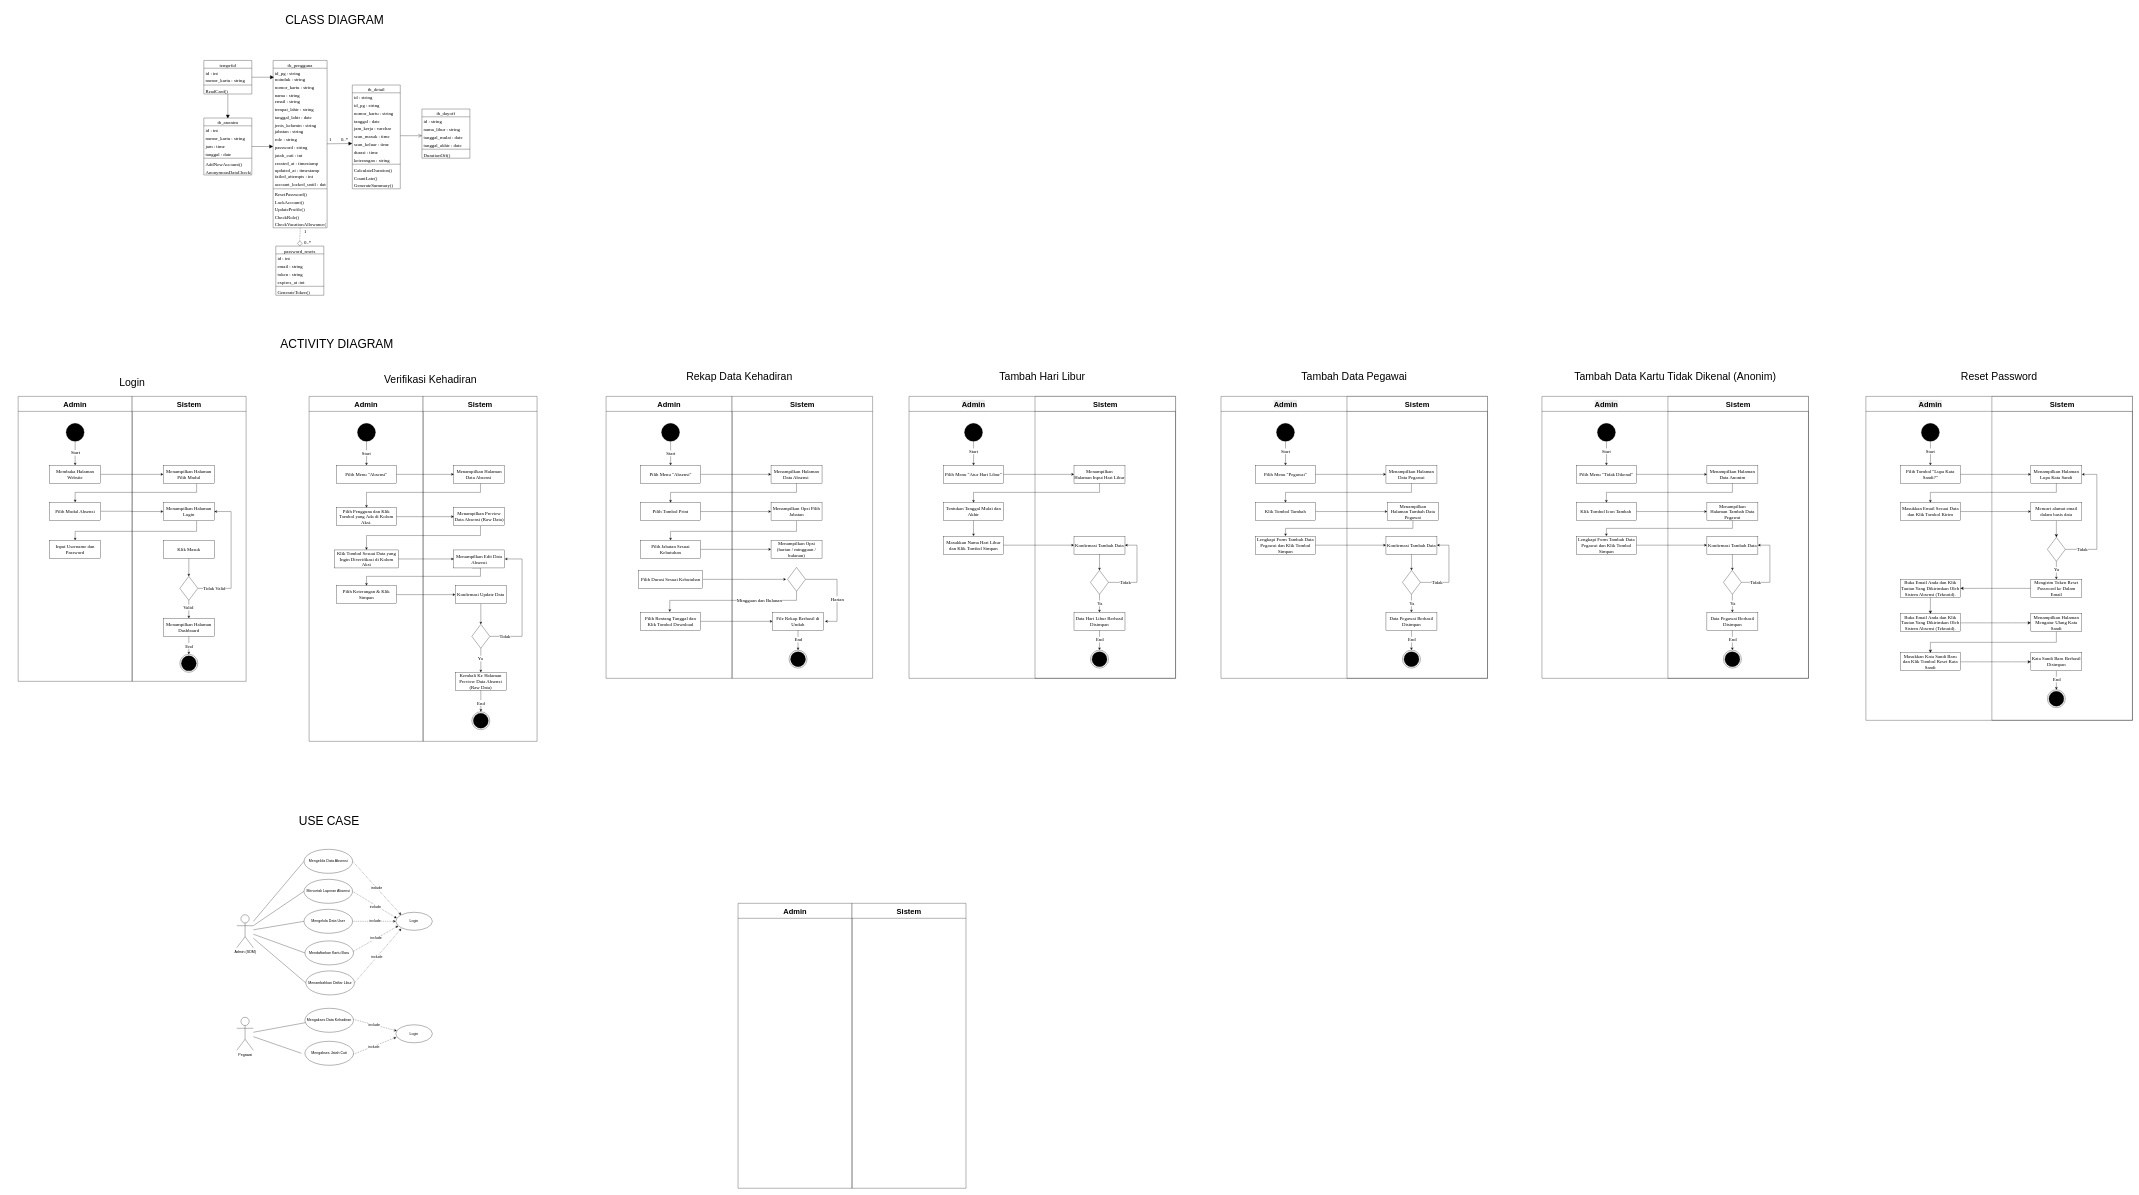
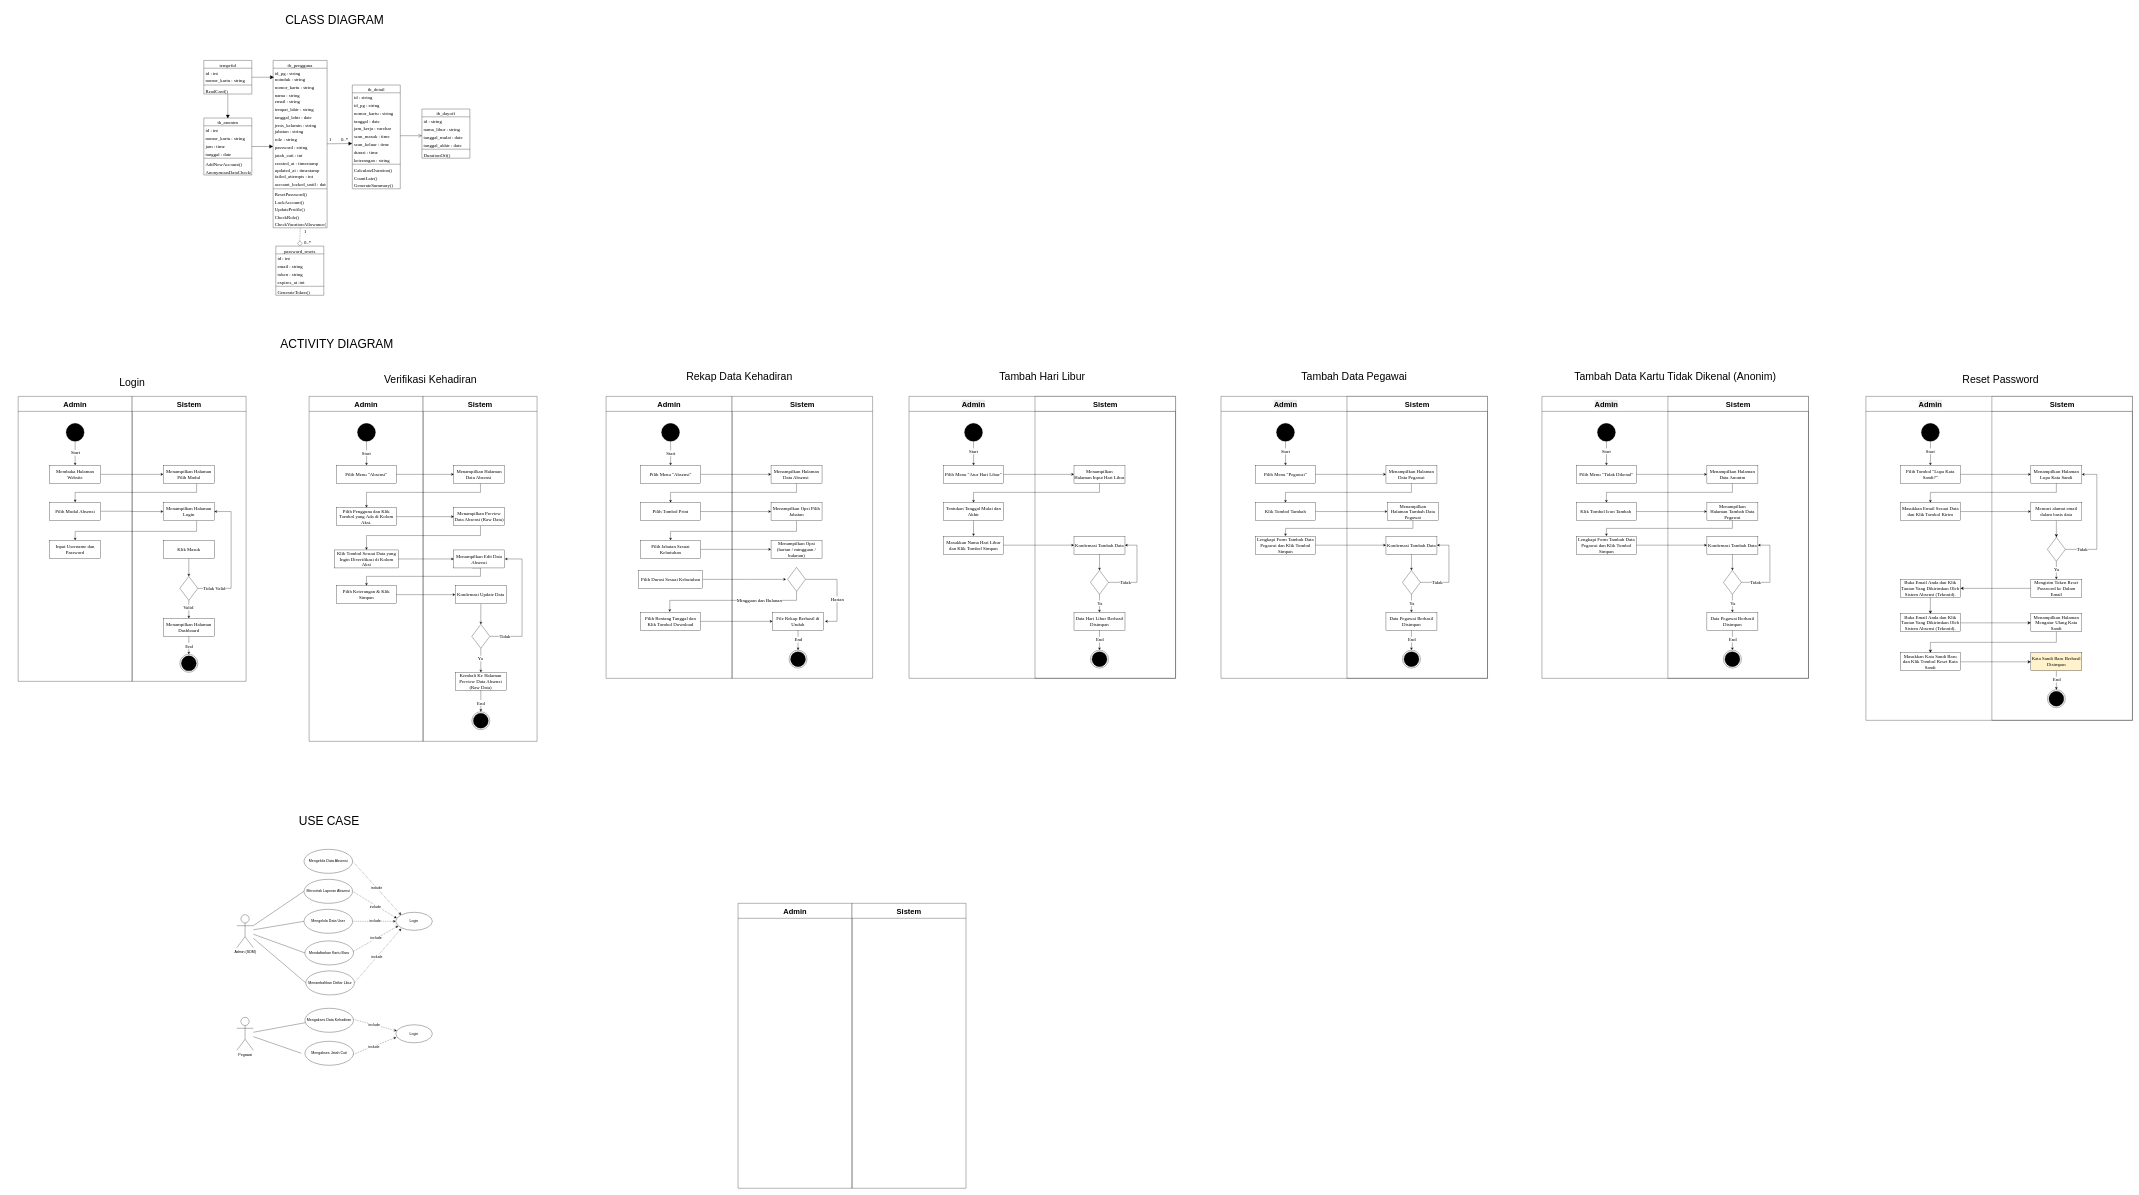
node "Reset Password": moved (1999, 375) -> (2001, 378)
node "Kata Sandi Baru Berhasil Disimpan": fillcolor #ffffff -> #fff2cc
edge "Mengelola Data Absensi" -- "Admin (SDM)": removed
